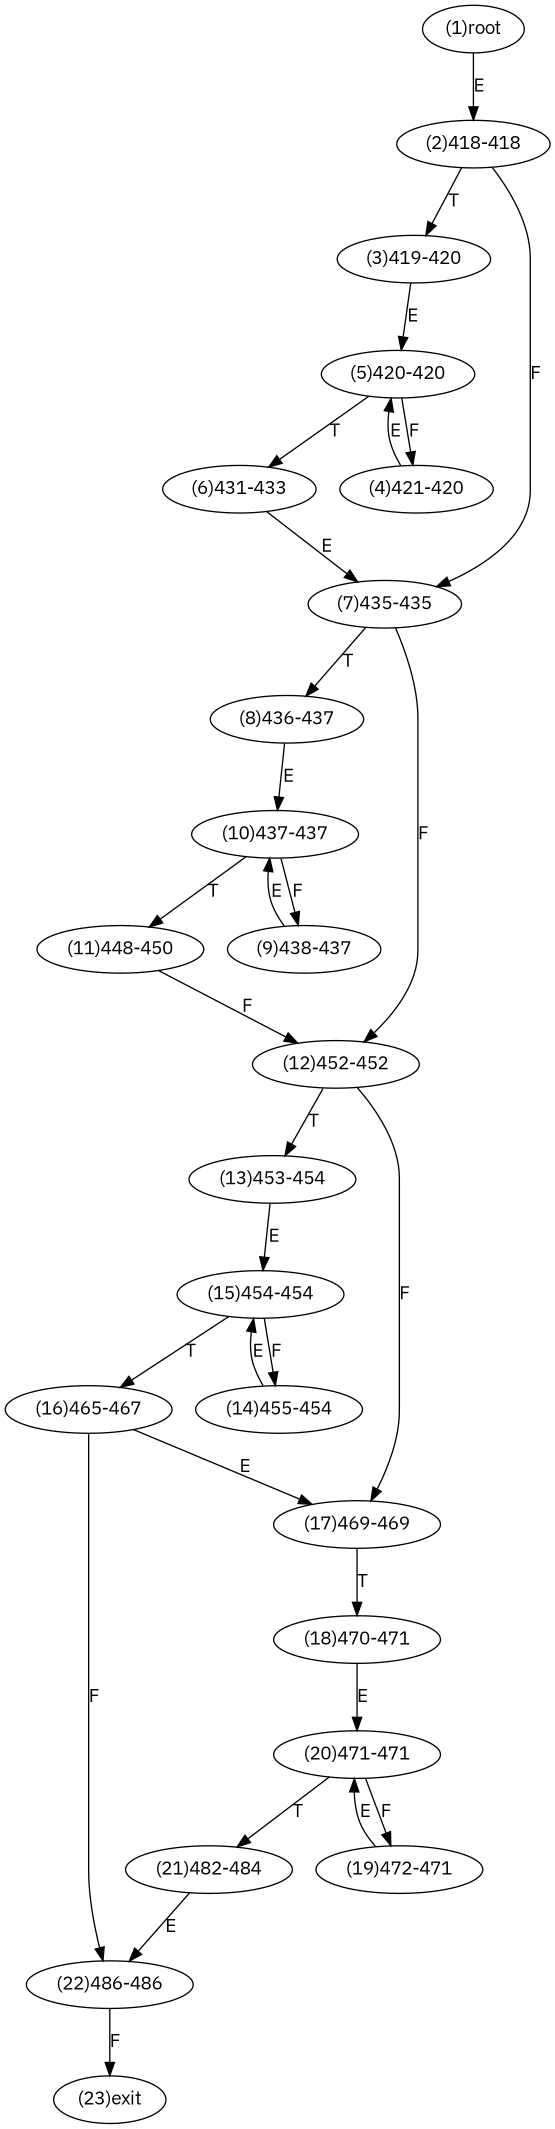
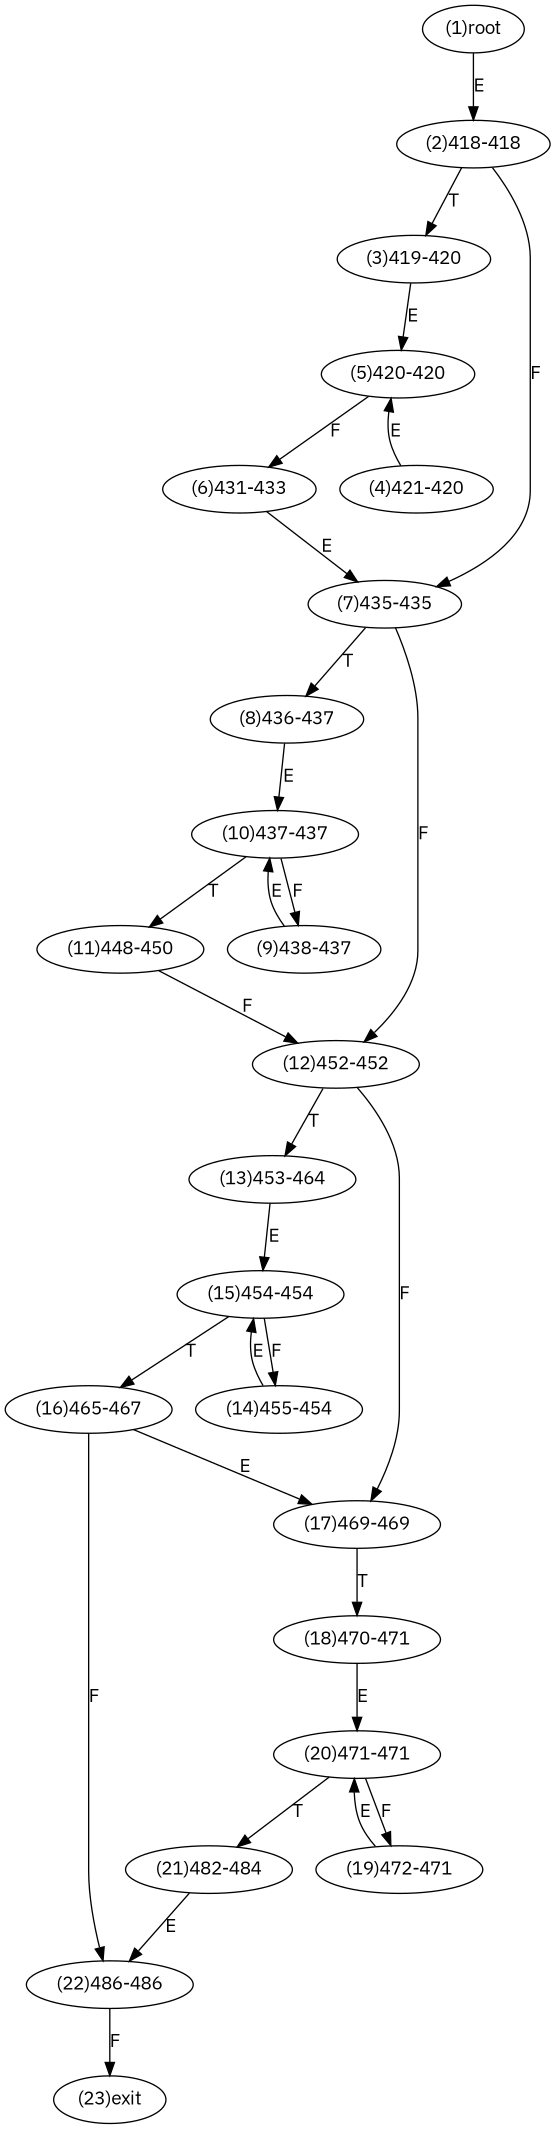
edge "(5)420-420" -> "(4)421-420": removed, label "F"
edge "(5)420-420" -> "(6)431-433": label "T" -> "F"
node "(13)453-454": label "(13)453-454" -> "(13)453-464"
